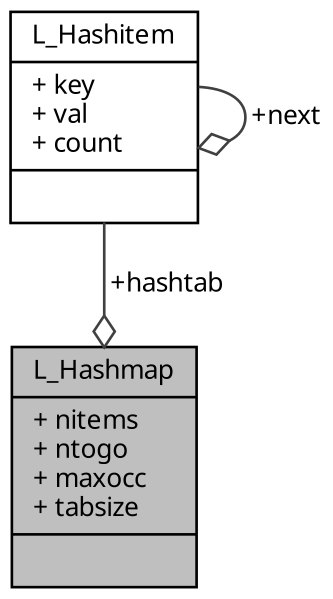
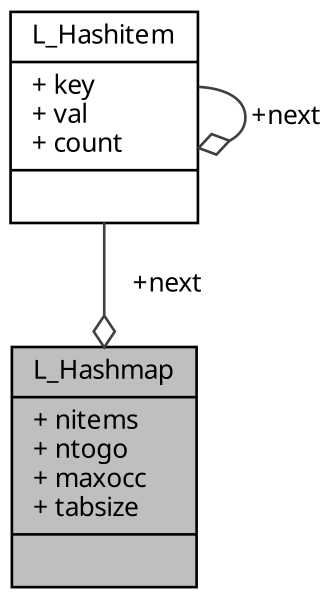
edge "L_Hashitem" -> "L_Hashmap": label " +hashtab" -> " +next"
